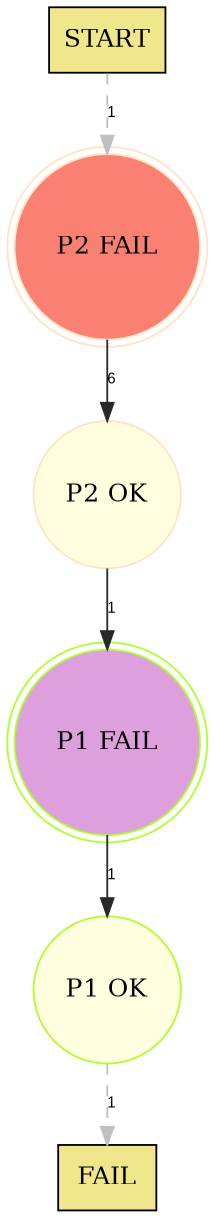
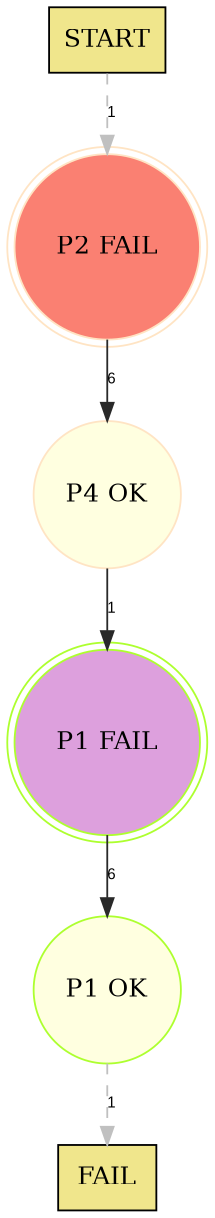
node "P2 OK": label "P2 OK" -> "P4 OK"
edge "P1 FAIL" -> "P1 OK": label "1" -> "6"
